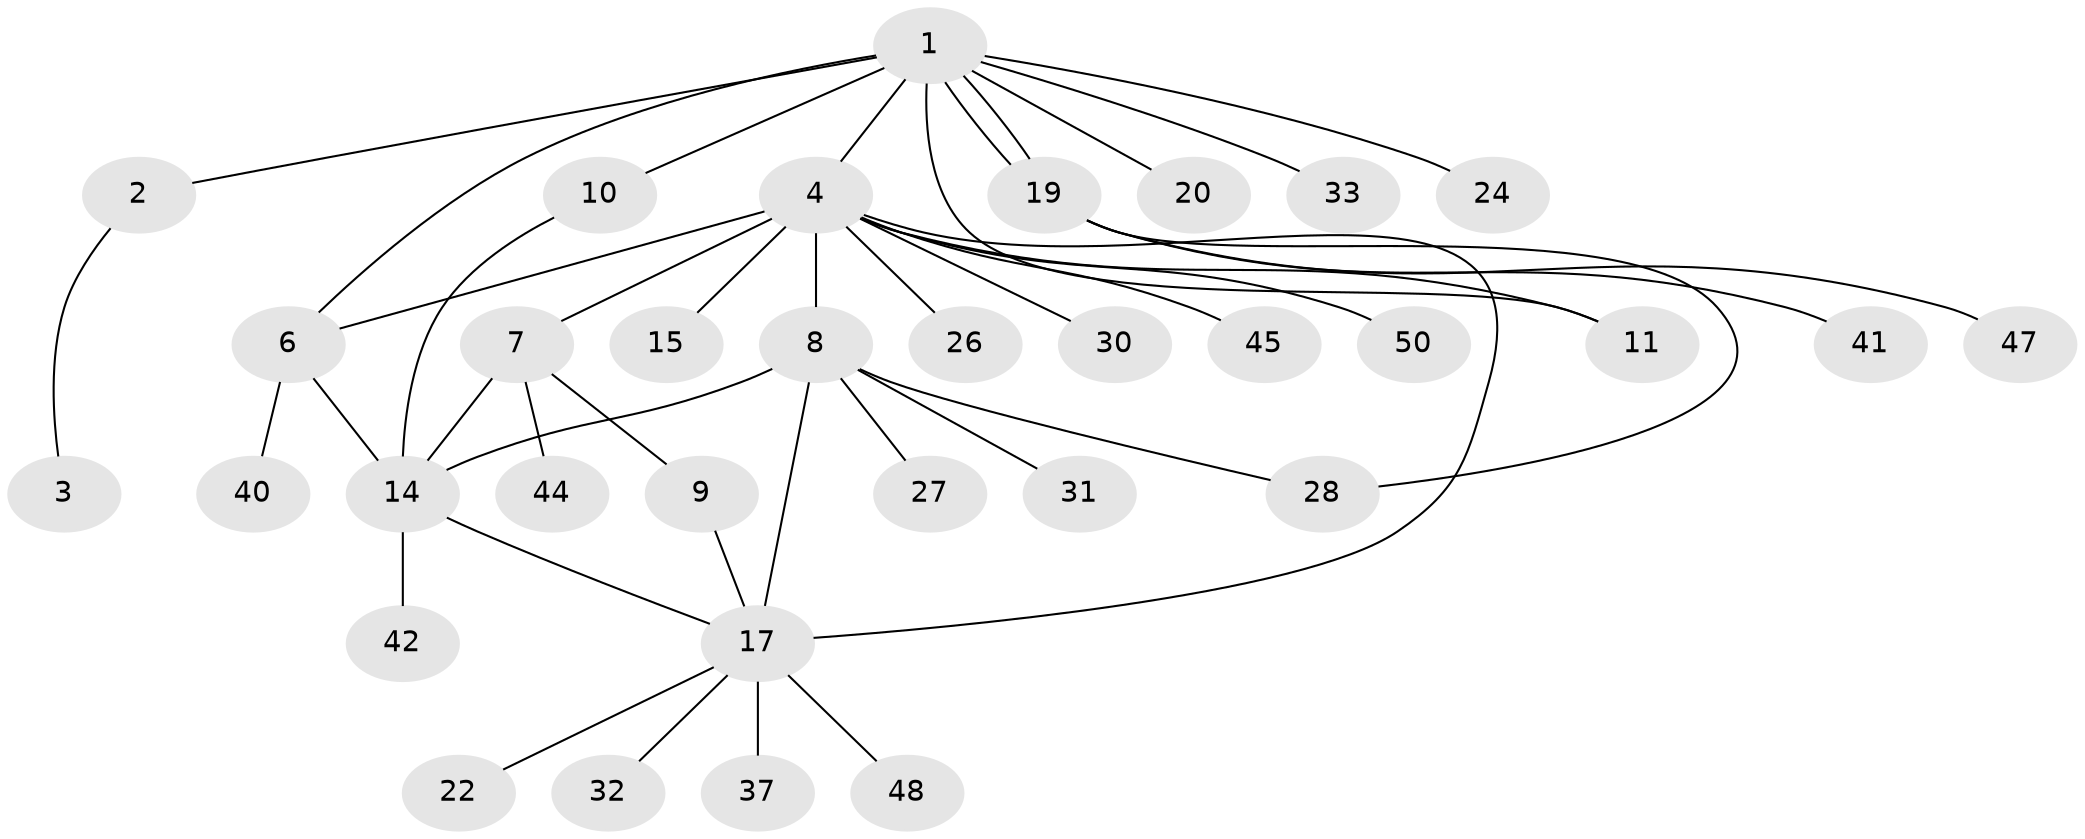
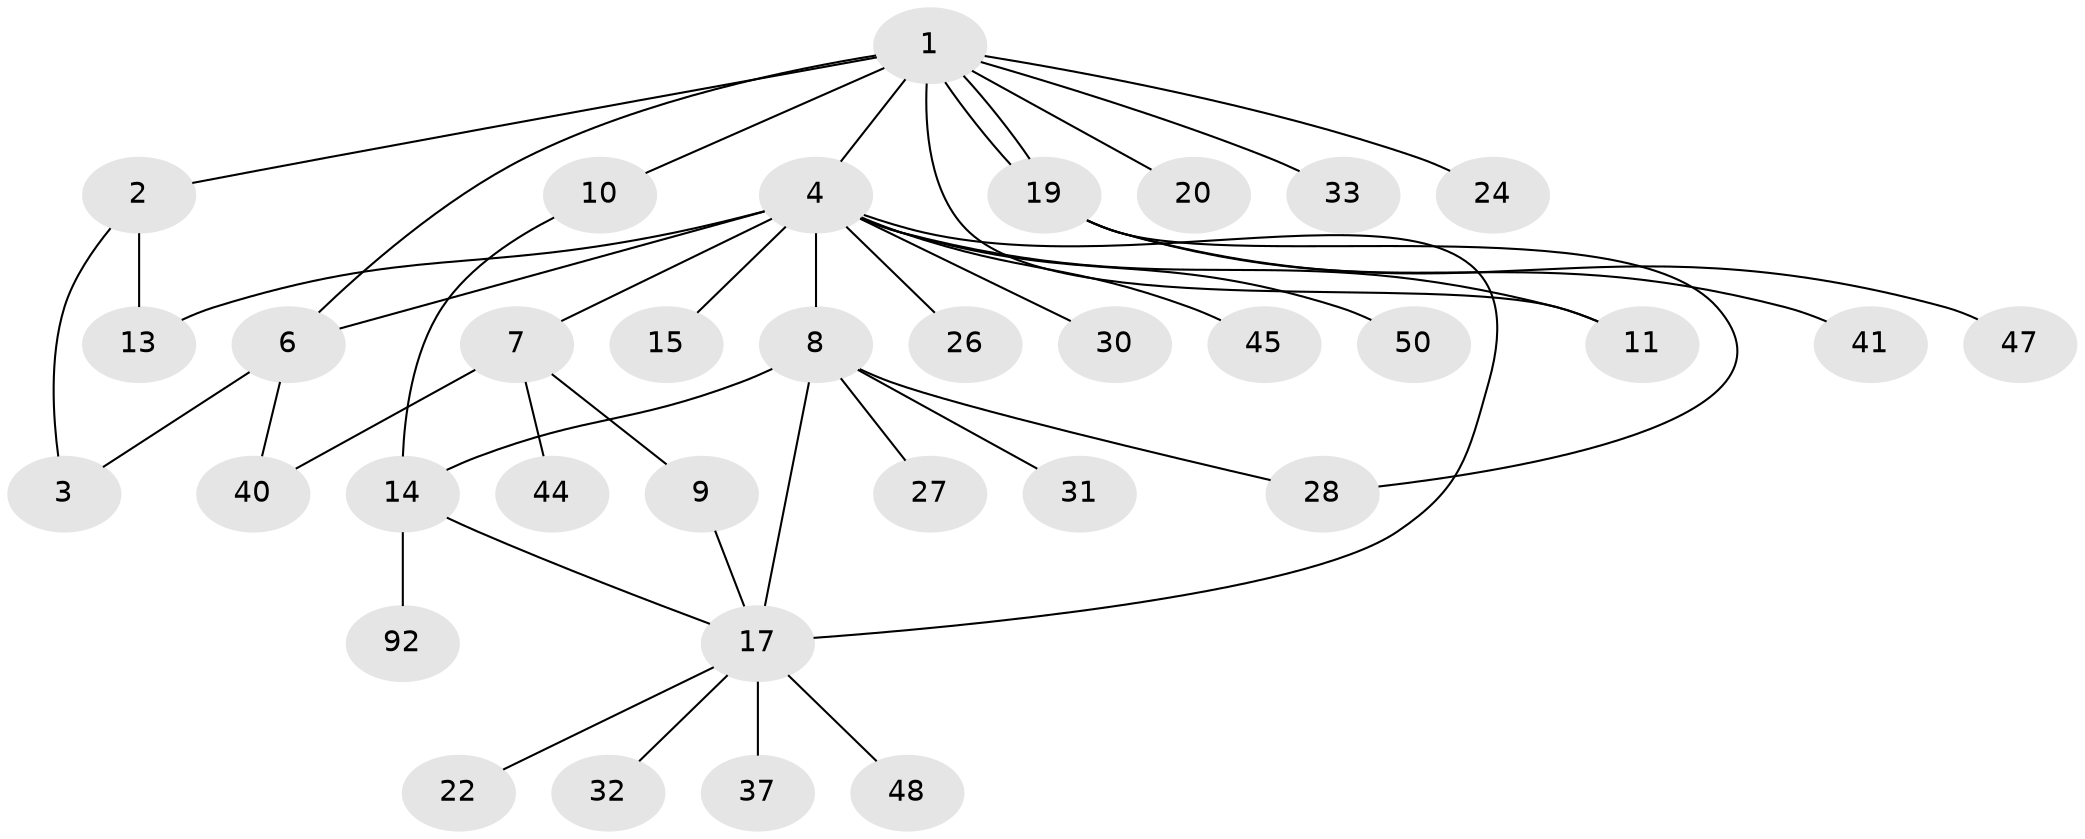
node "13": added
edge "6" -- "14": now "6" -- "3"
edge "7" -- "14": now "7" -- "40"
node "42": label "42" -> "92"
